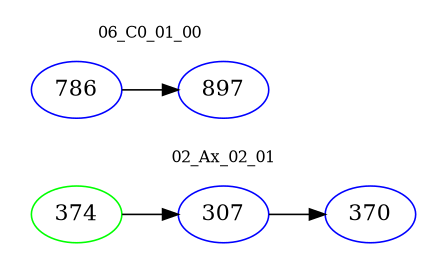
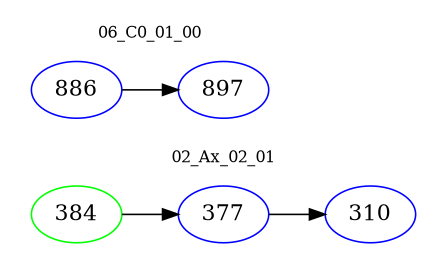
node "786": label "786" -> "886"
node "374": label "374" -> "384"
node "307": label "307" -> "377"
node "370": label "370" -> "310"
